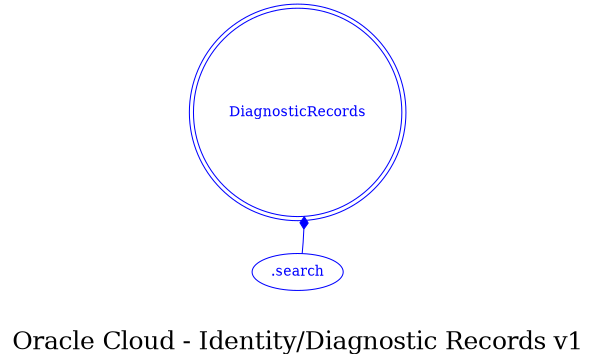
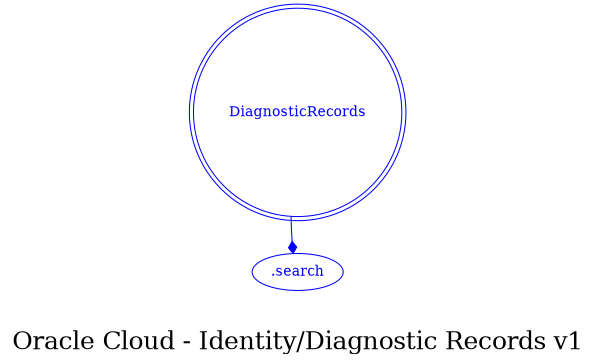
edge ".search" -> "DiagnosticRecords": reversed
